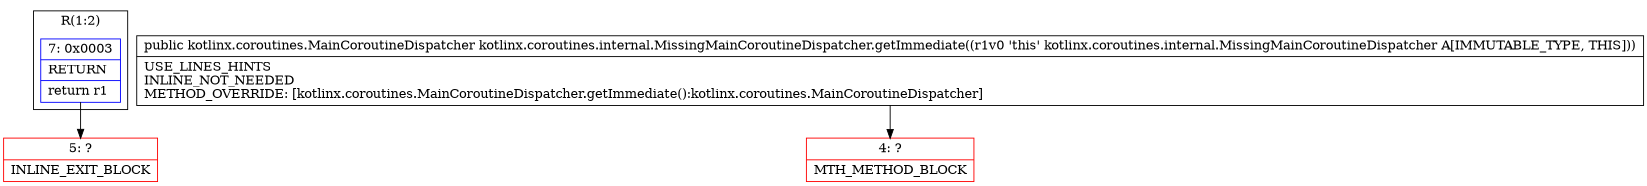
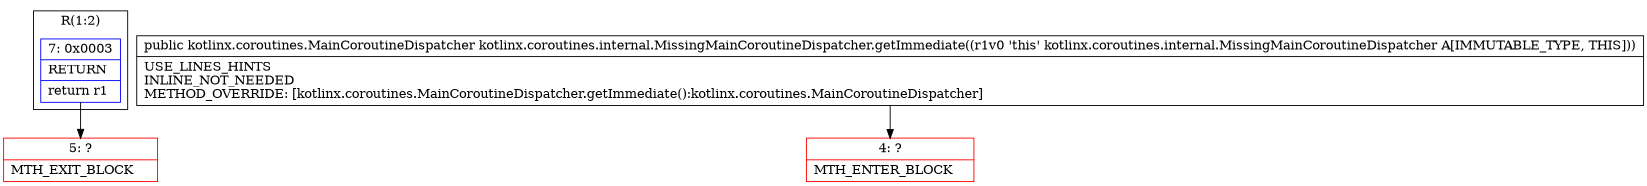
node "5: ?": text "INLINE_EXIT_BLOCK" -> "MTH_EXIT_BLOCK"
node "4: ?": text "MTH_METHOD_BLOCK" -> "MTH_ENTER_BLOCK"
